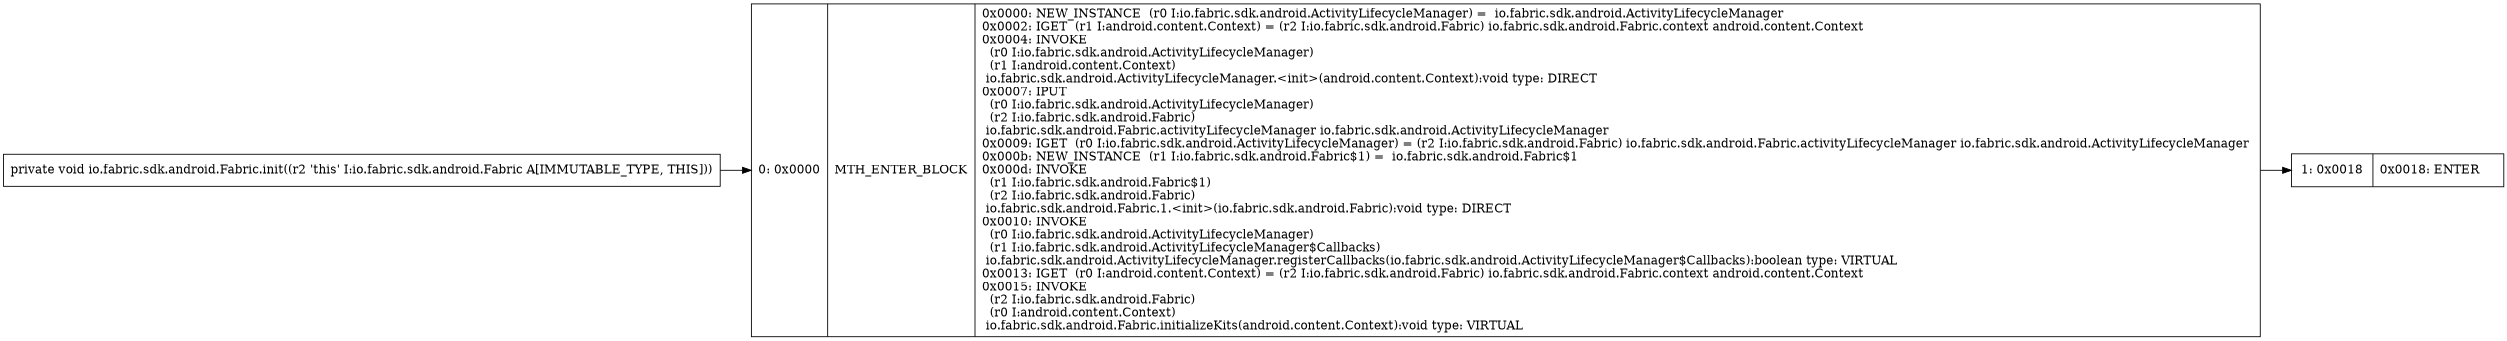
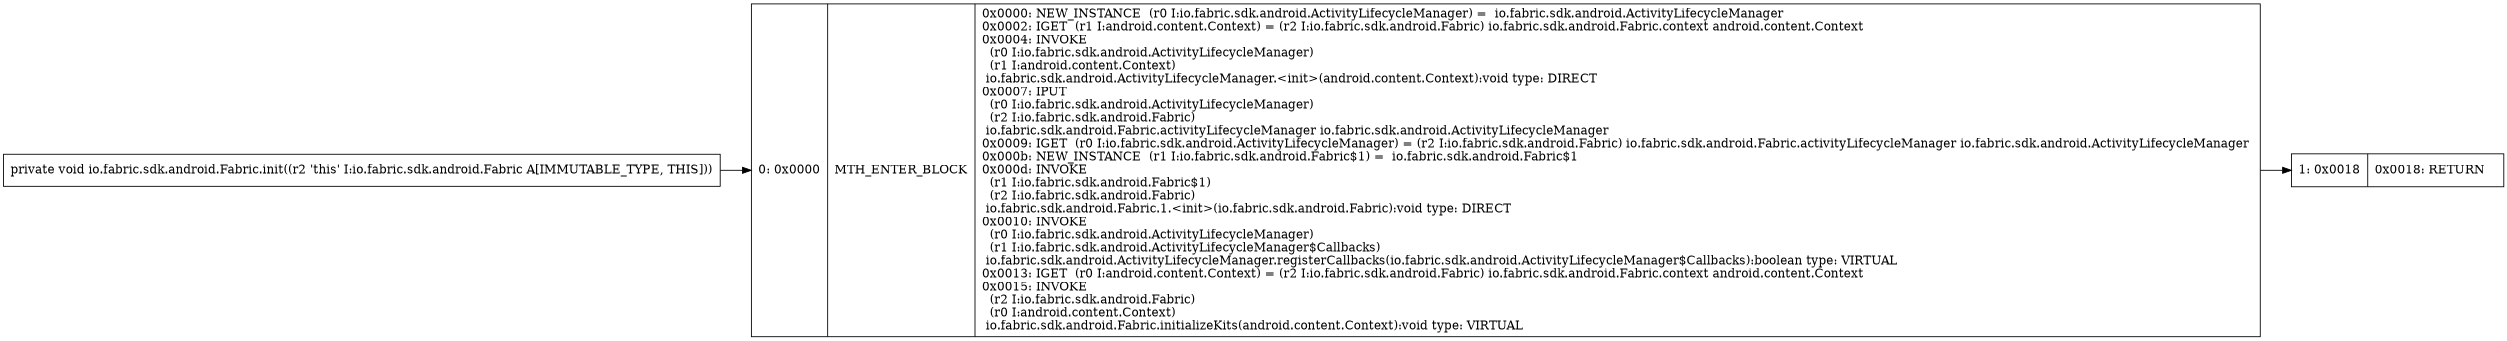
node "1: 0x0018": text "0x0018: ENTER" -> "0x0018: RETURN"
